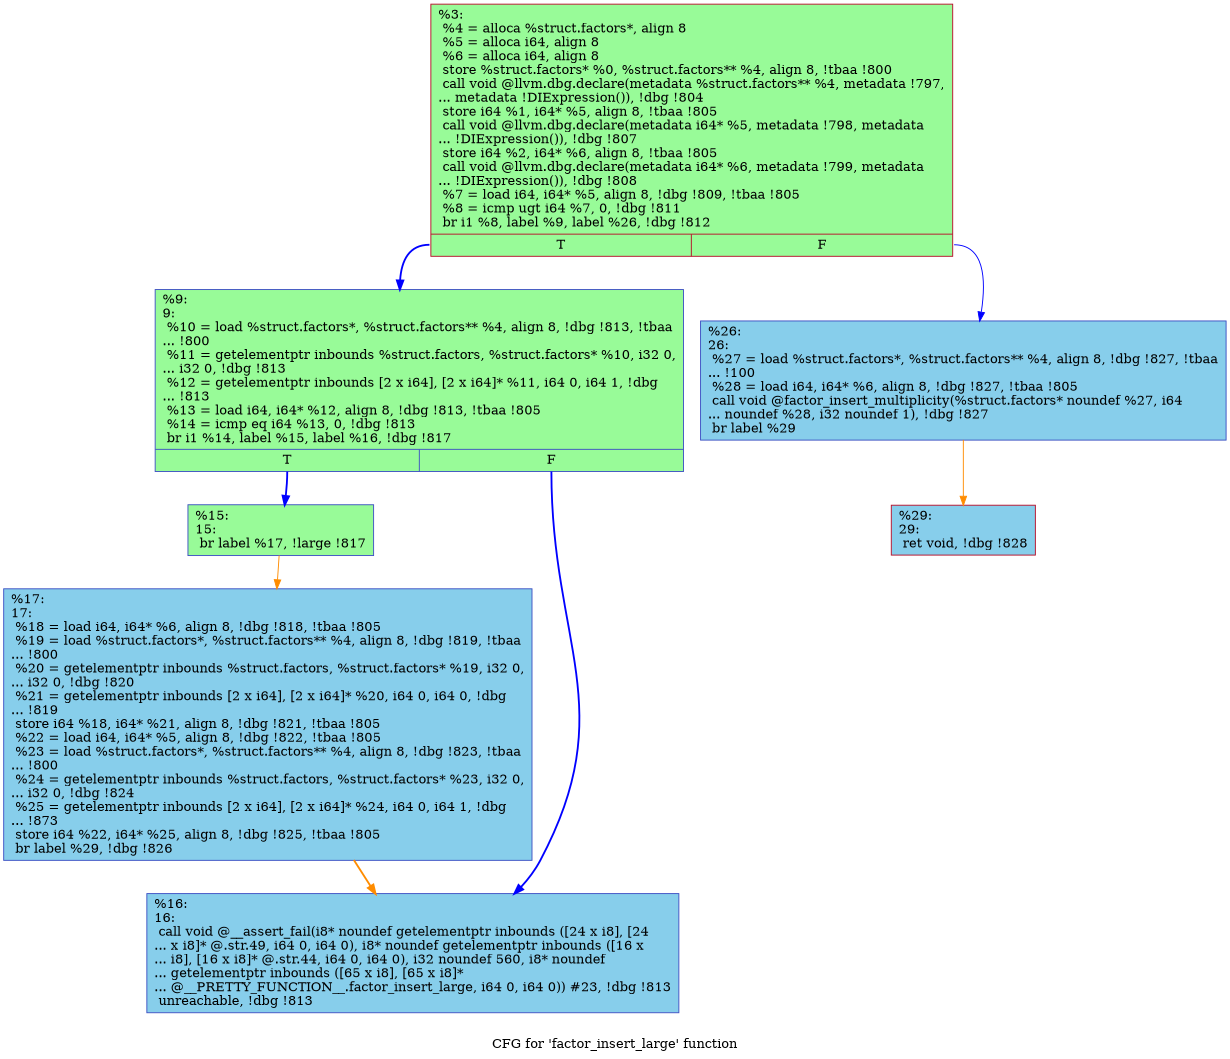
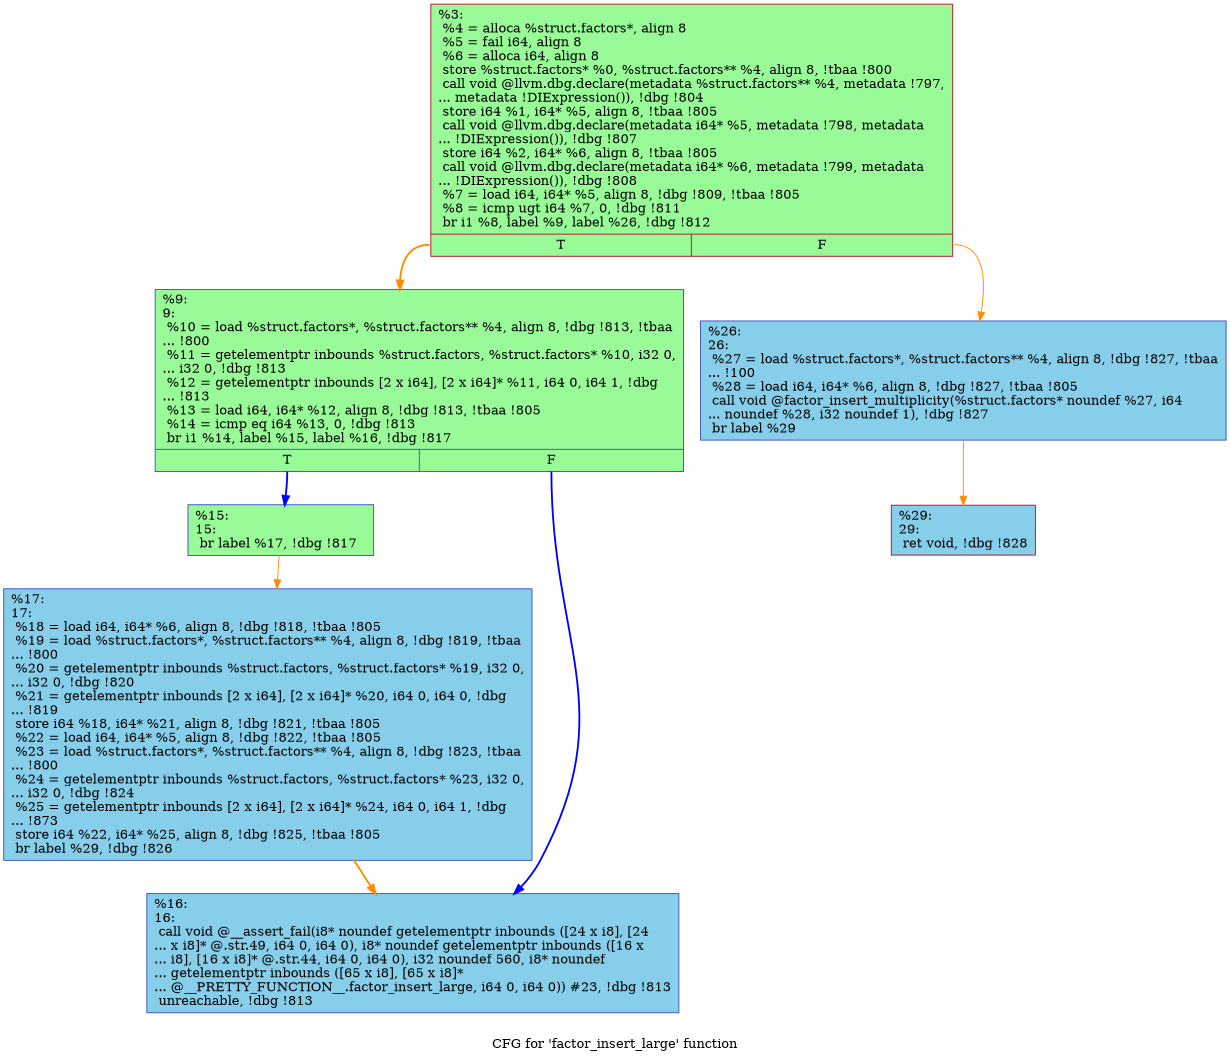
node "%3:": text "%5 = alloca i64, align 8" -> "%5 = fail i64, align 8"
edge "%3:" -> "%9:": color blue -> darkorange
edge "%3:" -> "%26:": color blue -> darkorange
node "%15:": text "br label %17, !large !817" -> "br label %17, !dbg !817"
